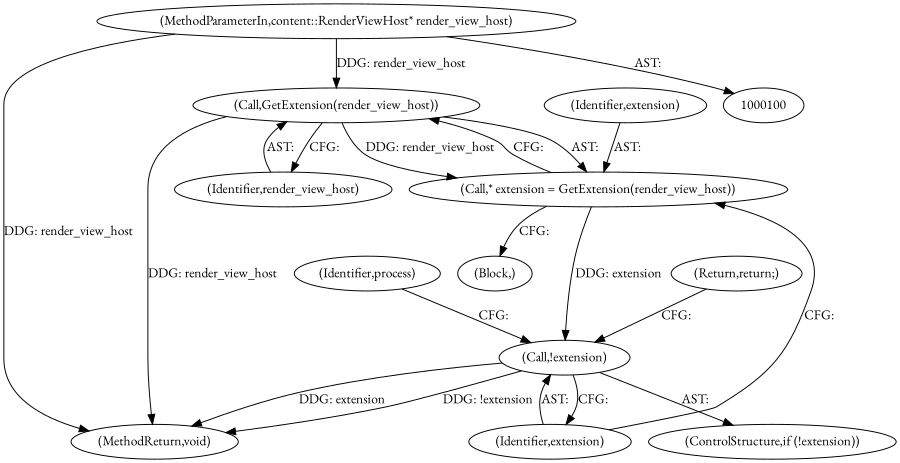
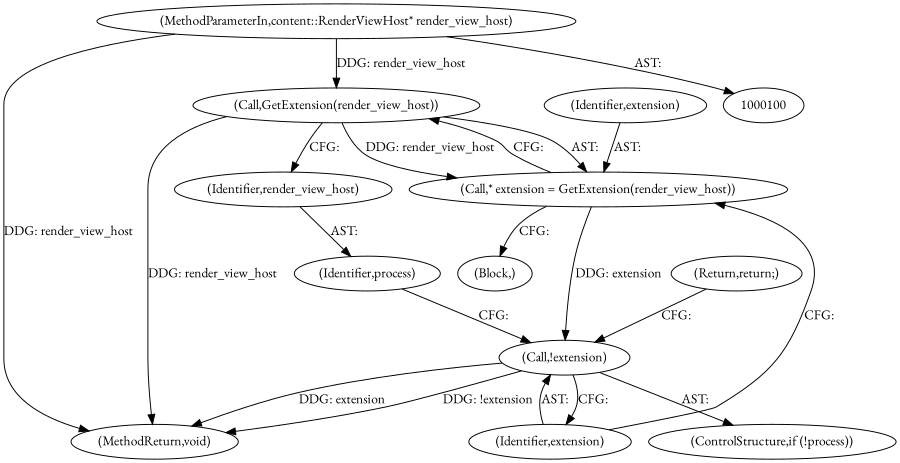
edge "(Identifier,render_view_host)" -> "(Call,GetExtension(render_view_host))": now "(Identifier,render_view_host)" -> "(Identifier,process)"
node "(ControlStructure,if (!extension))": label "(ControlStructure,if (!extension))" -> "(ControlStructure,if (!process))"
